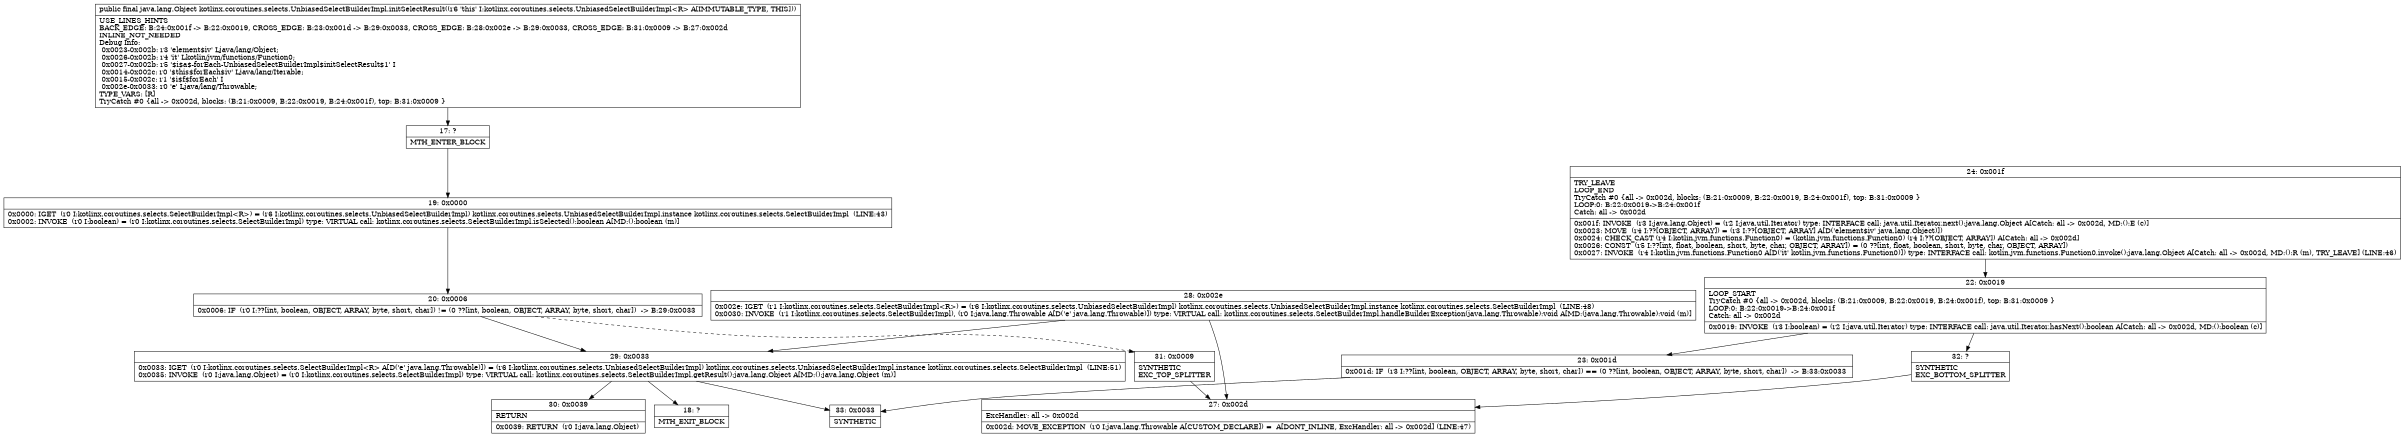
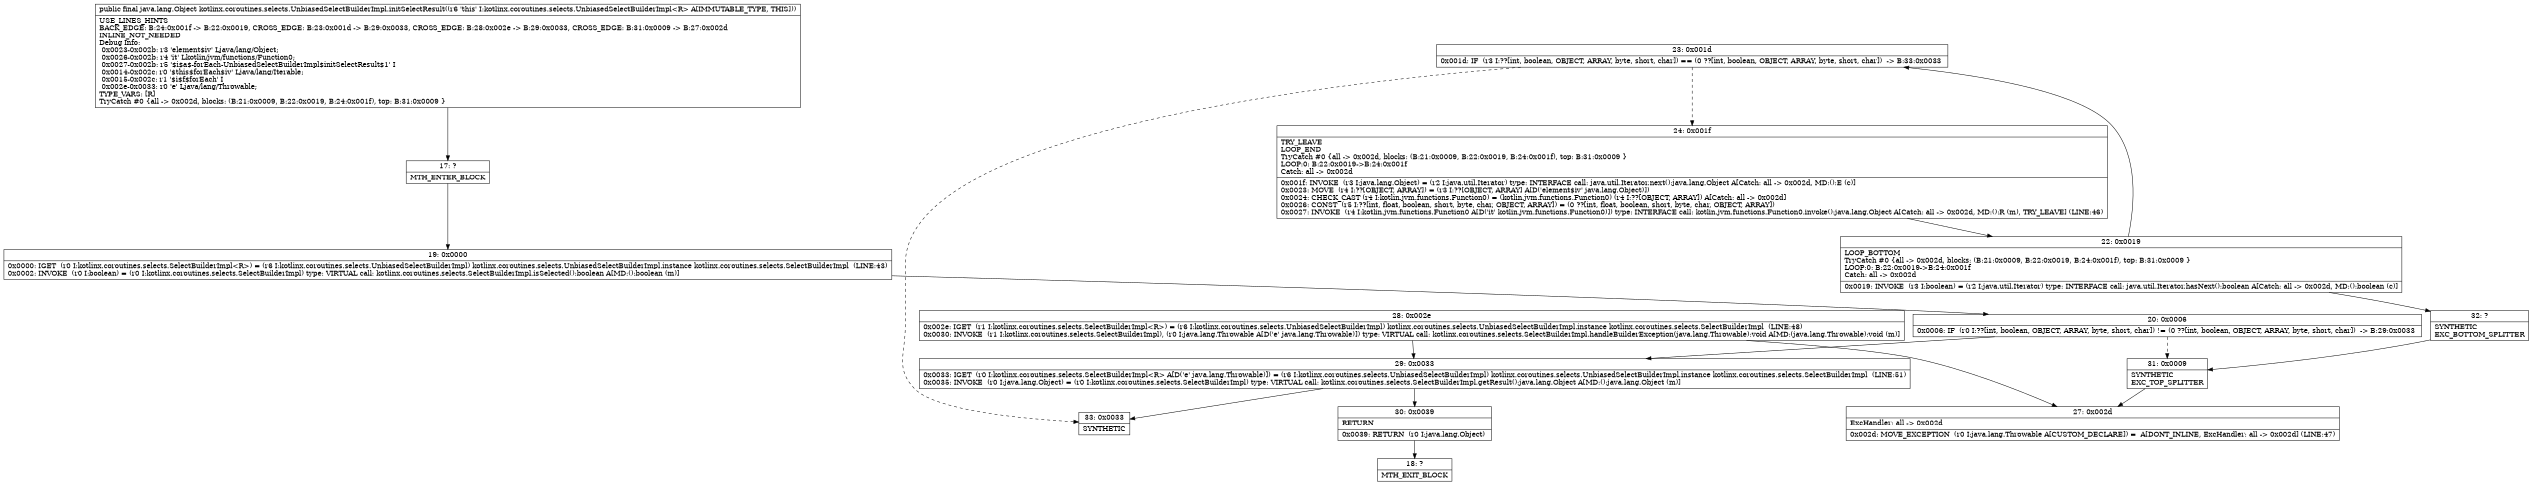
edge "23: 0x001d" -> "24: 0x001f": added
node "22: 0x0019": text "LOOP_START" -> "LOOP_BOTTOM"
edge "23: 0x001d" -> "33: 0x0033": style solid -> dashed
edge "29: 0x0033" -> "18: ?": now "30: 0x0039" -> "18: ?"
edge "32: ?" -> "27: 0x002d": now "32: ?" -> "31: 0x0009"
